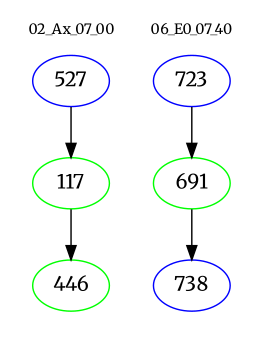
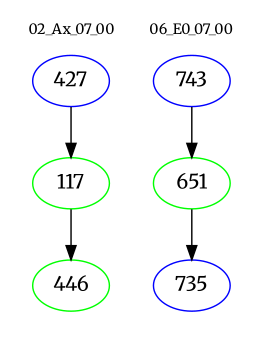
cluster "06_E0_07_40": label "06_E0_07_40" -> "06_E0_07_00"
node "527": label "527" -> "427"
node "723": label "723" -> "743"
node "691": label "691" -> "651"
node "738": label "738" -> "735"
